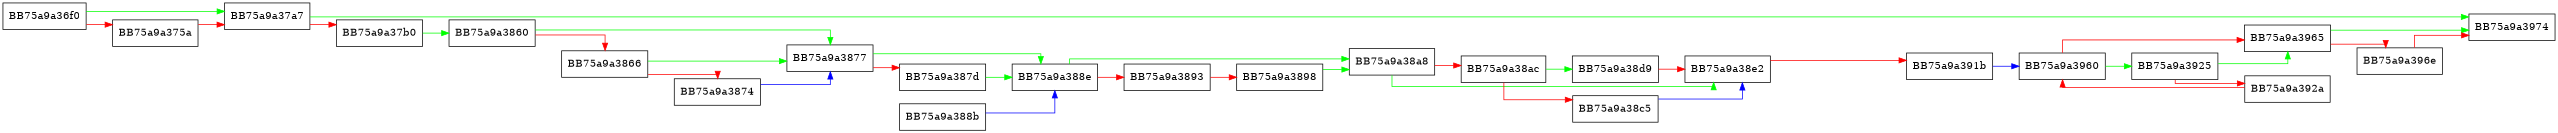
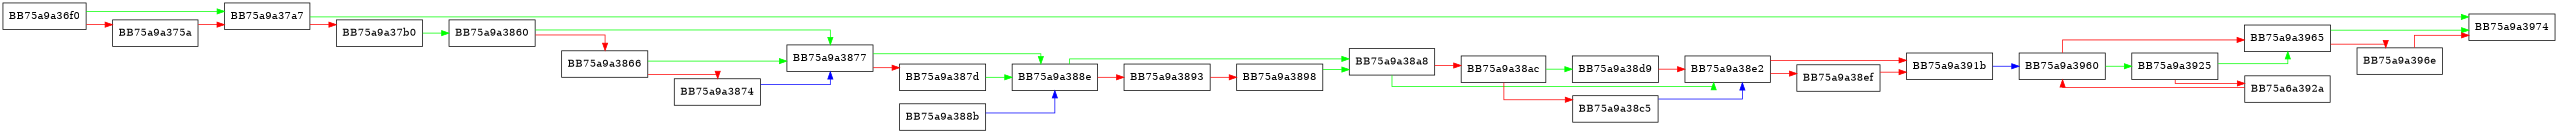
node "BB75a9a38ef": added
node "BB75a9a392a": label "BB75a9a392a" -> "BB75a6a392a"
